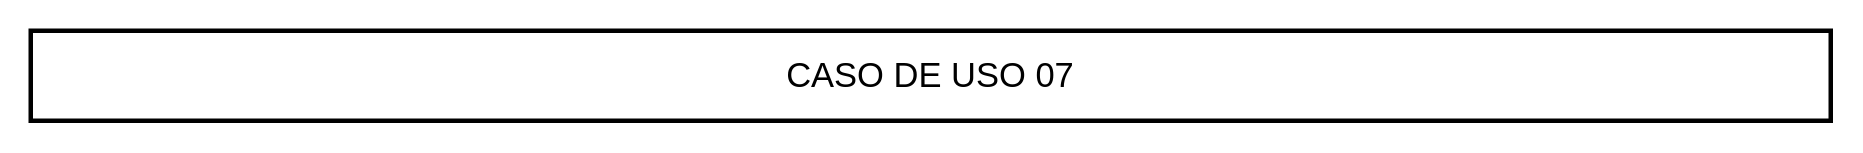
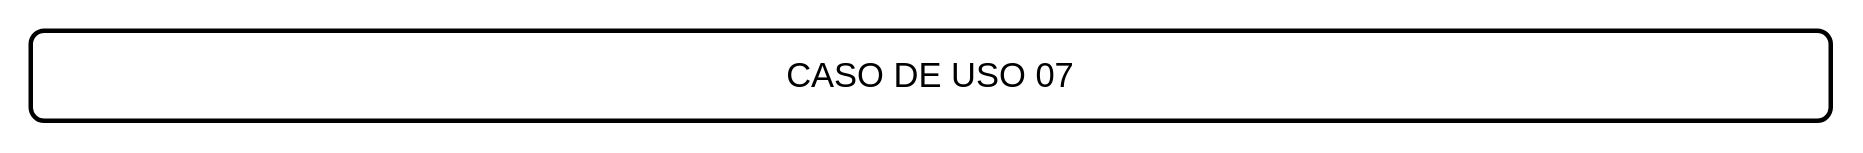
node "CASO DE USO 07": shape rectangle -> rounded rectangle
